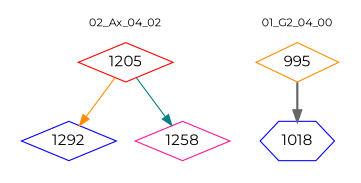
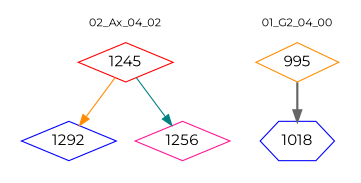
node "1205": label "1205" -> "1245"
node "1258": label "1258" -> "1256"
